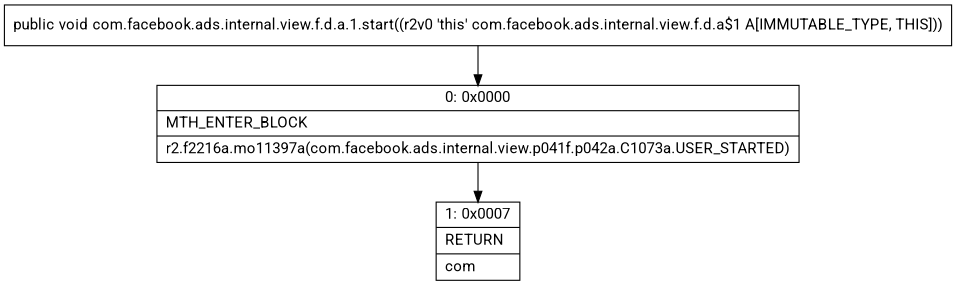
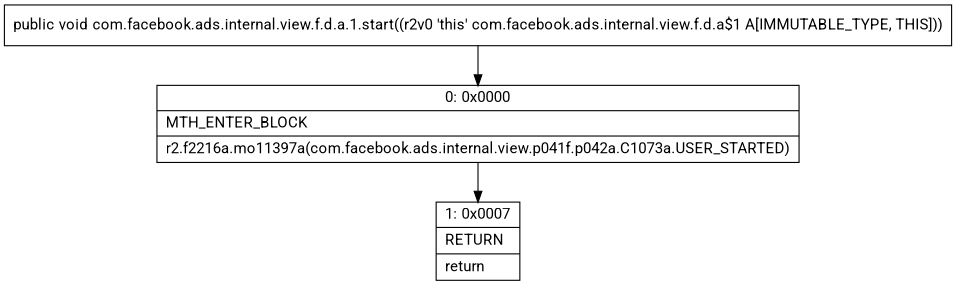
node "1: 0x0007": text "com" -> "return"
